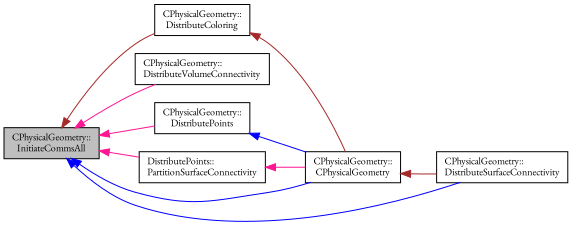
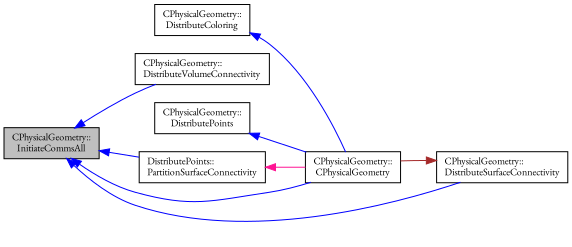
edge "CPhysicalGeometry:: DistributeColoring" -> "CPhysicalGeometry:: InitiateCommsAll": removed
edge "CPhysicalGeometry:: CPhysicalGeometry" -> "CPhysicalGeometry:: DistributeColoring": color brown -> blue
edge "CPhysicalGeometry:: DistributeVolumeConnectivity" -> "CPhysicalGeometry:: InitiateCommsAll": color deeppink -> blue
edge "CPhysicalGeometry:: DistributePoints" -> "CPhysicalGeometry:: InitiateCommsAll": removed
edge "DistributePoints:: PartitionSurfaceConnectivity" -> "CPhysicalGeometry:: InitiateCommsAll": color deeppink -> blue
edge "CPhysicalGeometry:: DistributeSurfaceConnectivity" -> "CPhysicalGeometry:: CPhysicalGeometry": reversed
